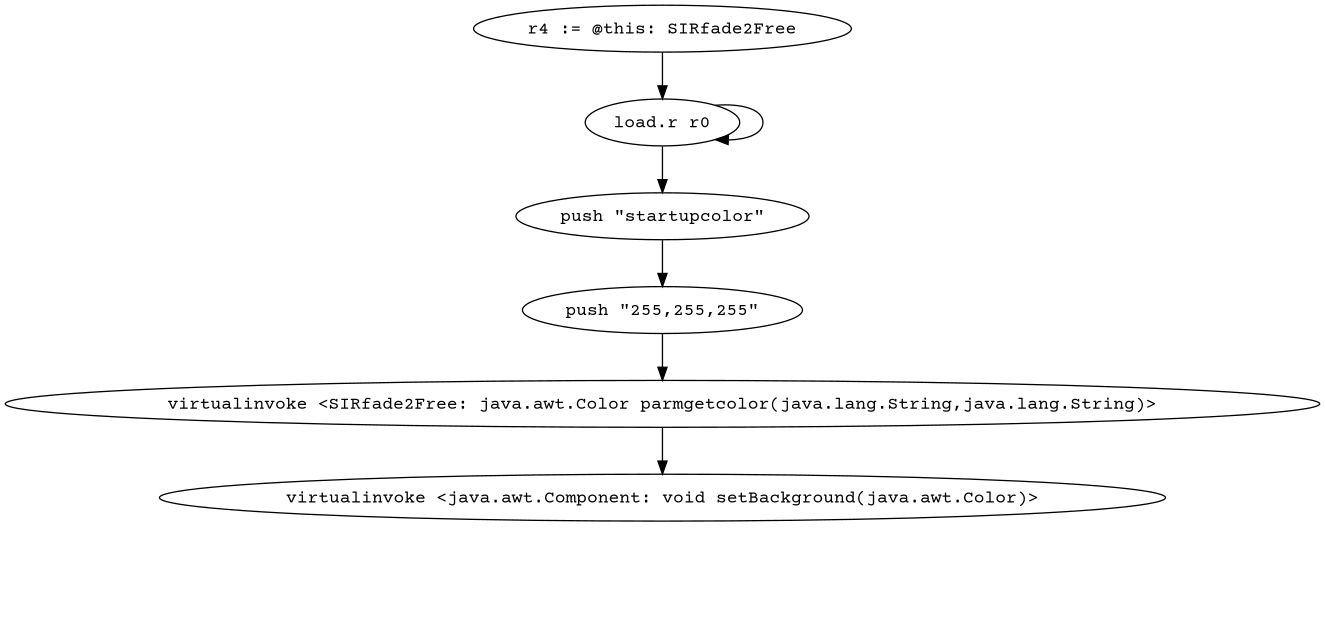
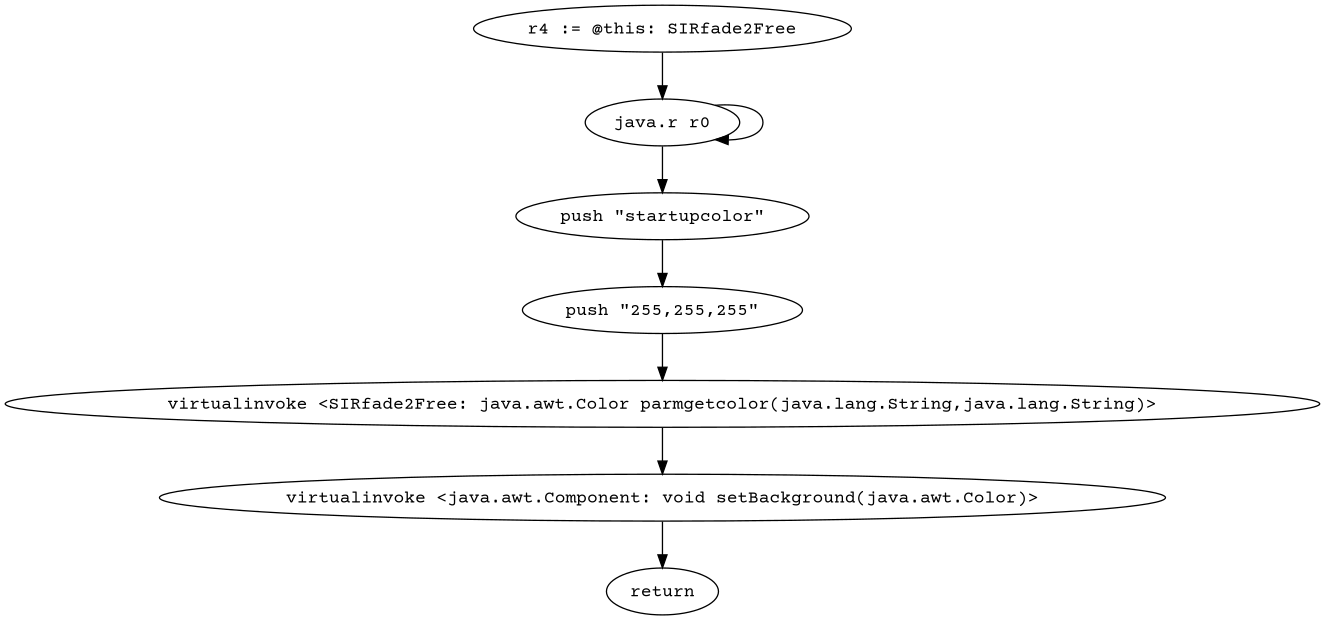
node "load.r r0": label "load.r r0" -> "java.r r0"
node "return": added
